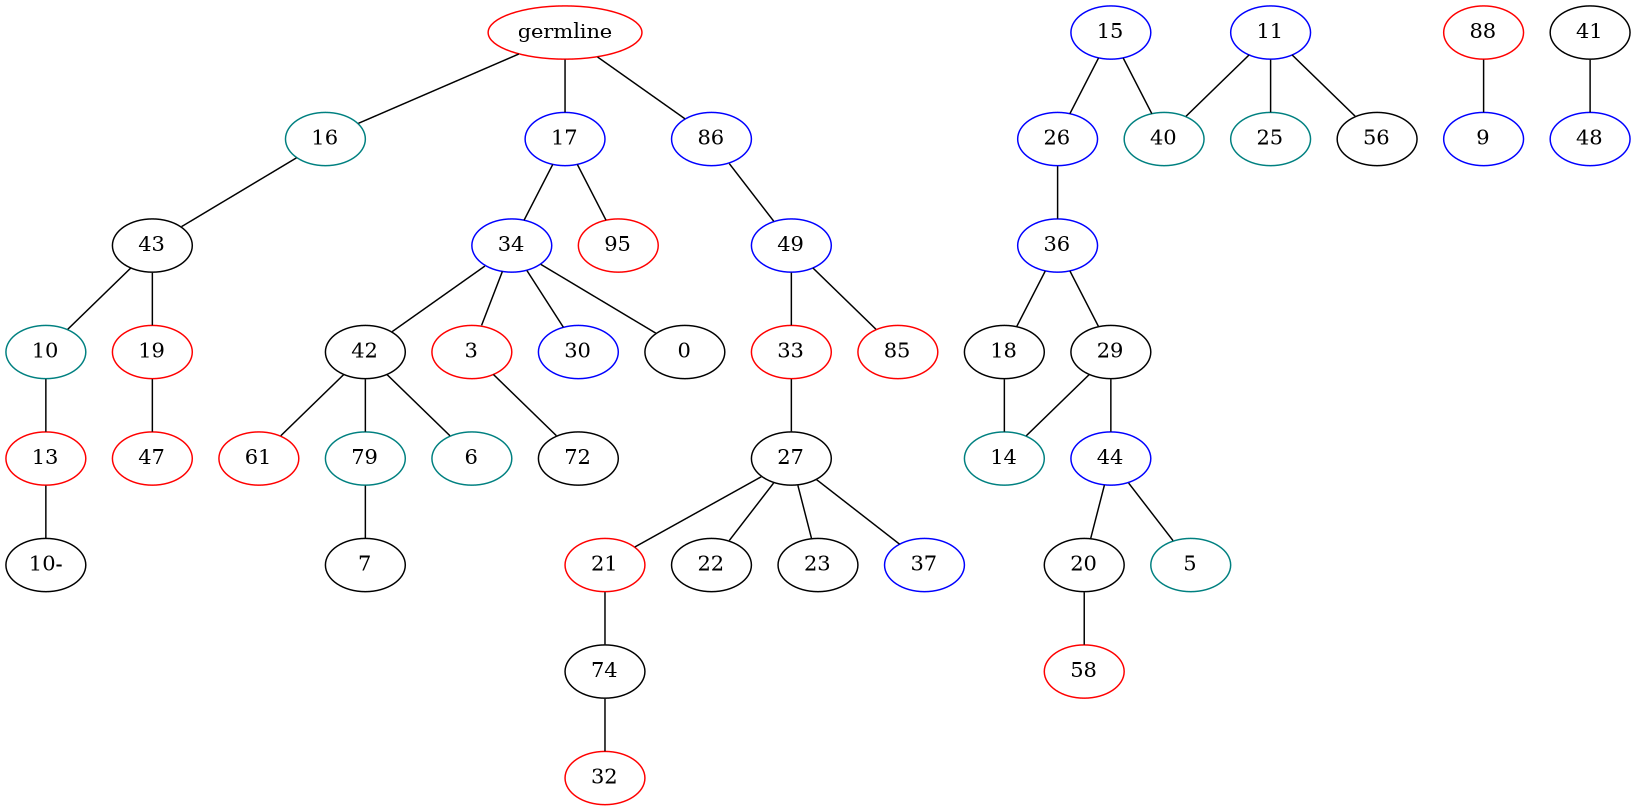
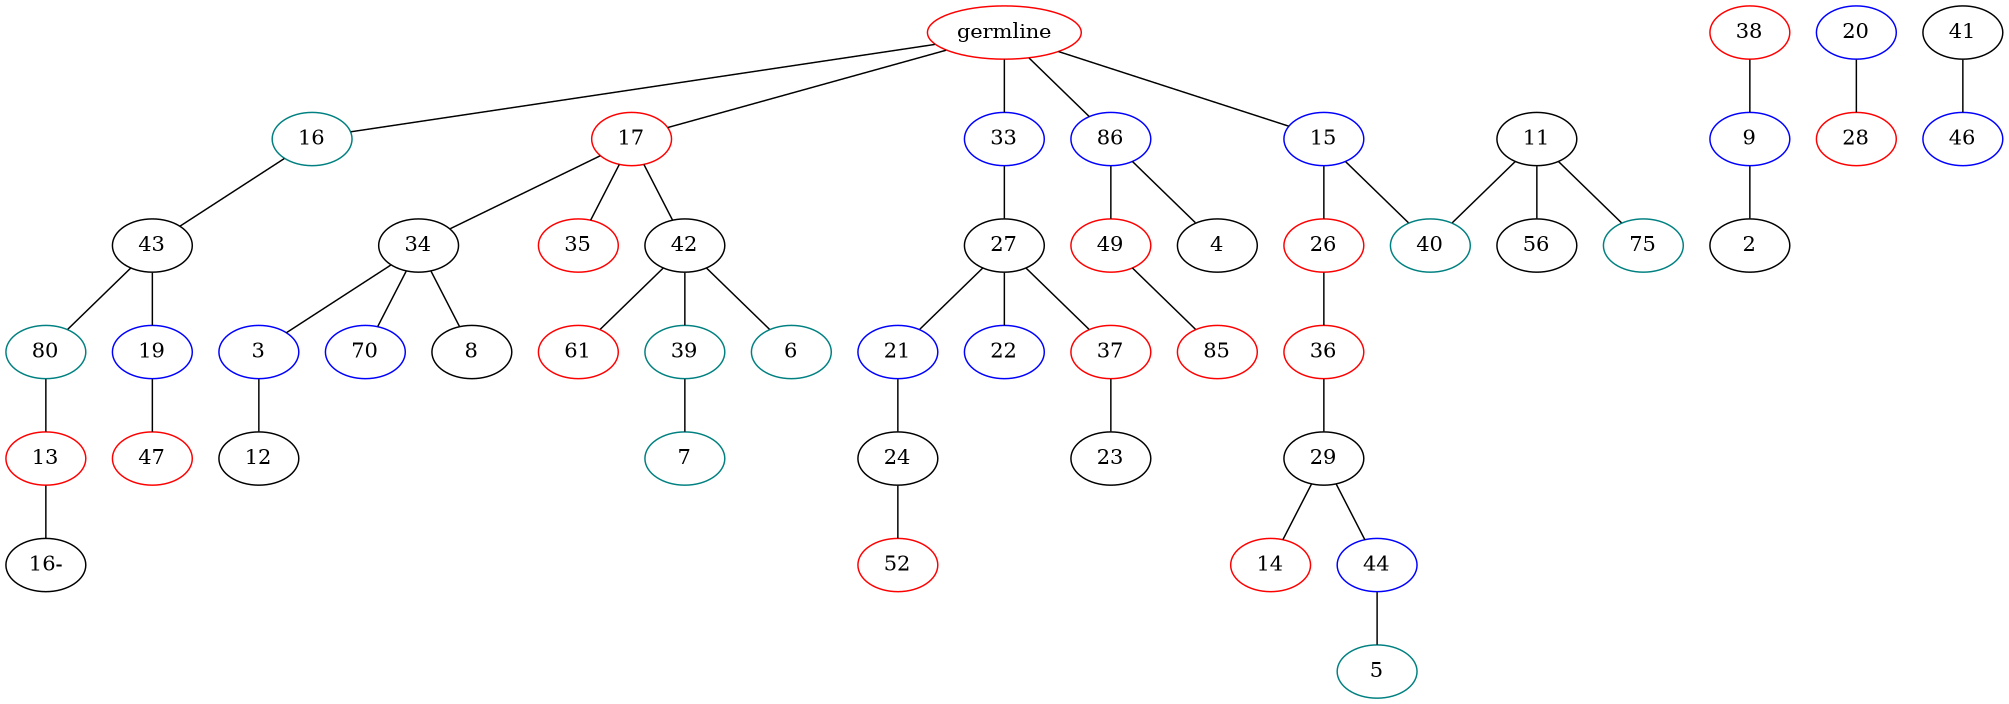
node "11": color blue -> black
node "88": label "88" -> "38"
edge "germline" -- "15": added
node "17": color blue -> red
node "26": color blue -> red
node "25": label "25" -> "75"
node "48": label "48" -> "46"
node "34": color blue -> black
node "95": label "95" -> "35"
node "49": color blue -> red
node "36": color blue -> red
node "4": added
node "2": added
edge "34" -- "42": now "17" -- "42"
edge "49" -- "33": now "germline" -- "33"
node "10": label "10" -> "80"
node "19": color red -> blue
node "3": color red -> blue
node "30": label "30" -> "70"
node "0": label "0" -> "8"
node "33": color red -> blue
node "18": removed
node "79": label "79" -> "39"
node "72": label "72" -> "12"
node "14": color teal -> red
edge "27" -- "23": now "37" -- "23"
edge "44" -- "20": removed
node "10-": label "10-" -> "16-"
node "7": color black -> teal
node "21": color red -> blue
node "22": color black -> blue
node "37": color blue -> red
node "20": color black -> blue
node "74": label "74" -> "24"
node "58": label "58" -> "28"
node "32": label "32" -> "52"
